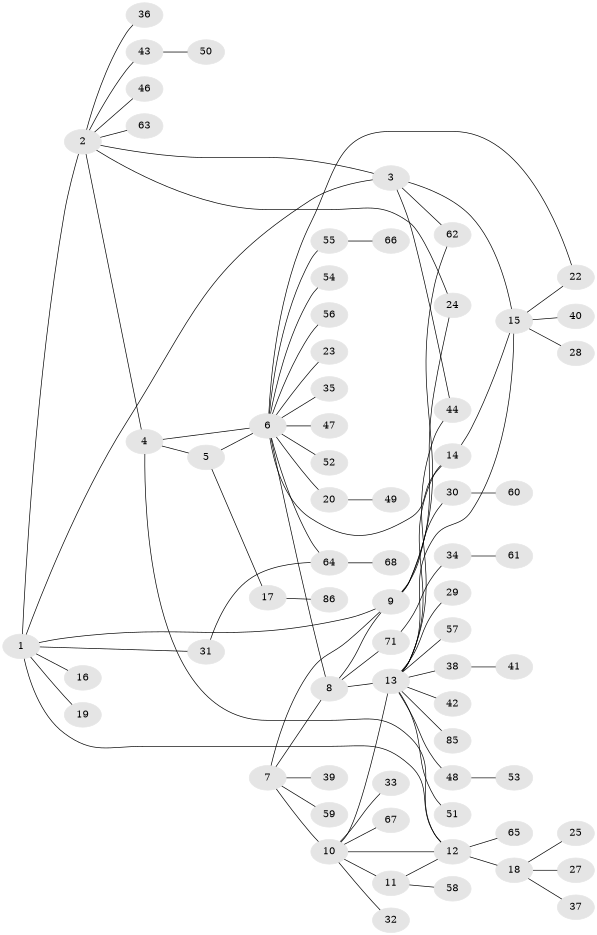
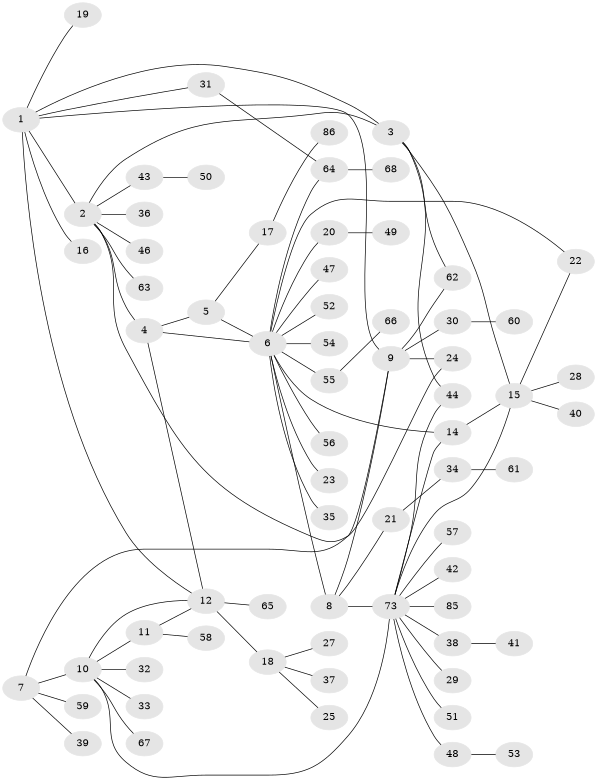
node "71": label "71" -> "21"
node "13": label "13" -> "73"
edge "8" -- "7": removed
